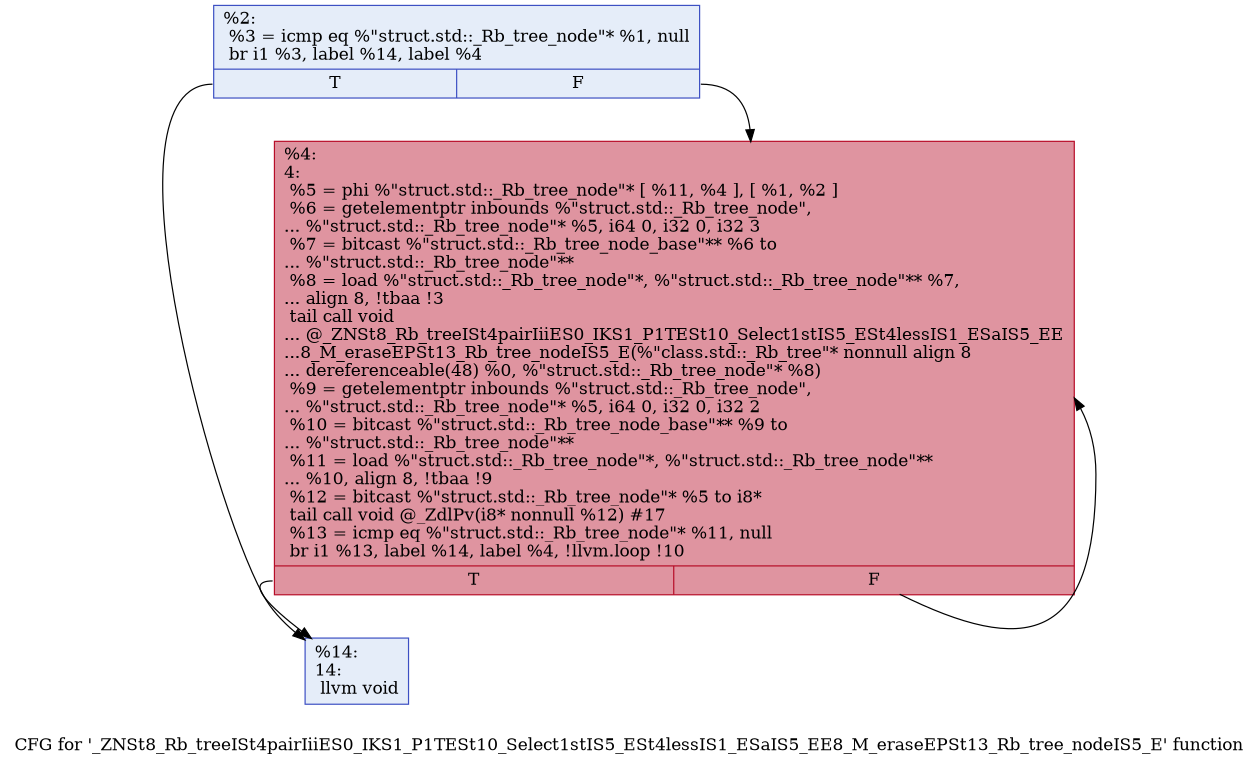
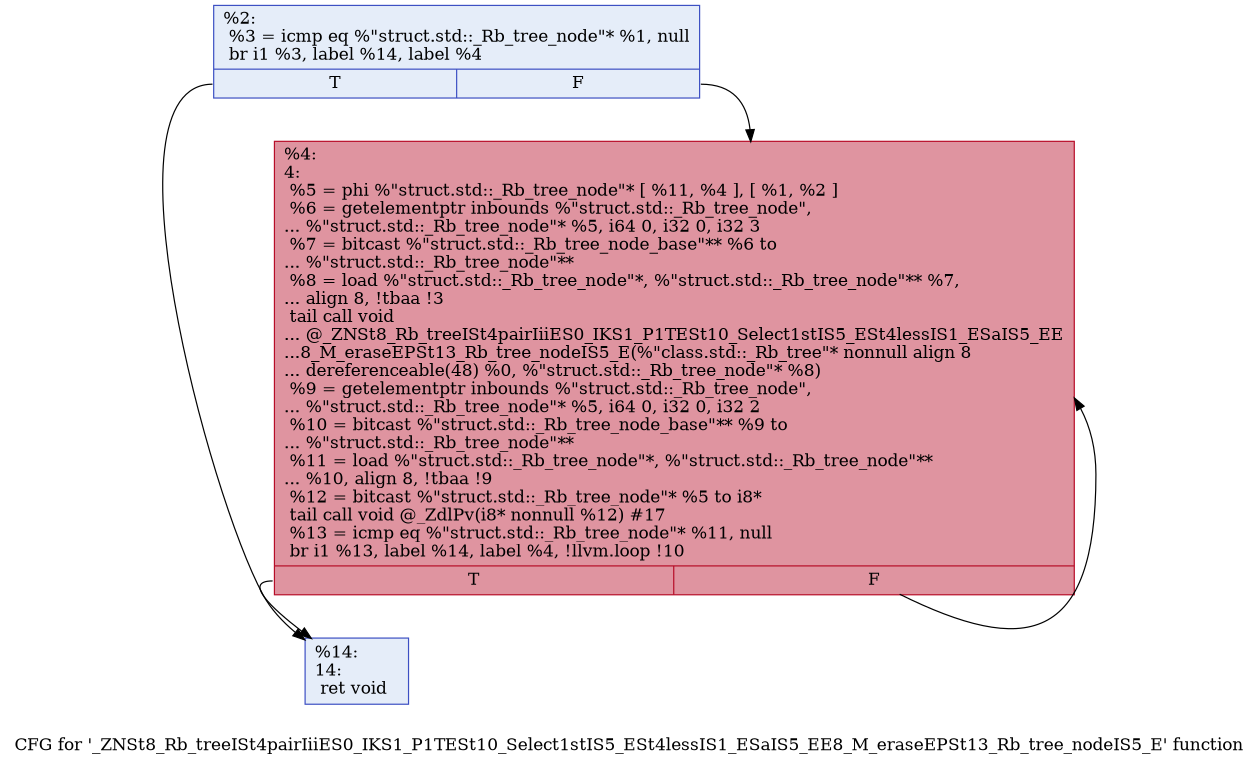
node "%14:": text "llvm void" -> "ret void"
